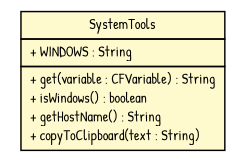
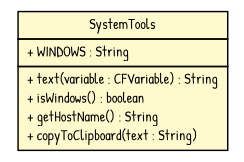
node "SystemTools": text "+ get(variable : CFVariable) : String" -> "+ text(variable : CFVariable) : String"
